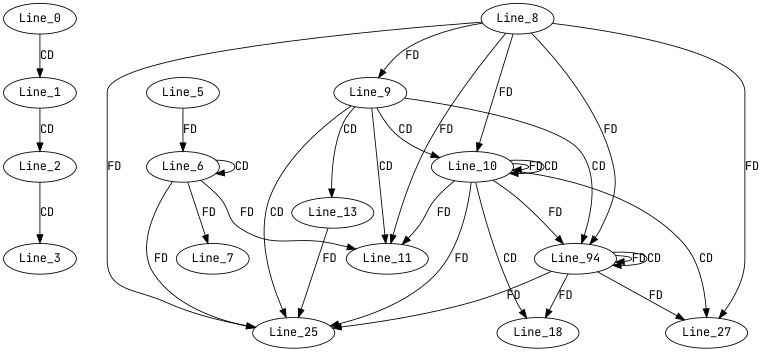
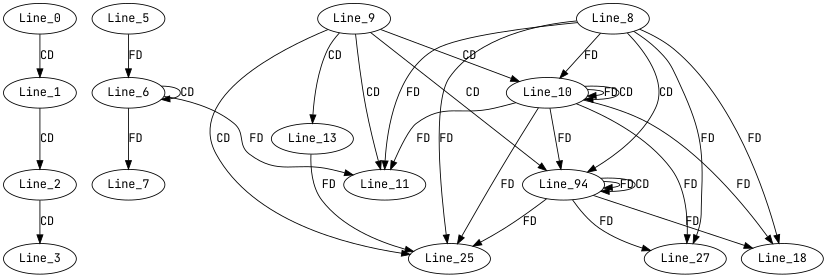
edge "Line_8" -> "Line_9": now "Line_8" -> "Line_18"
edge "Line_8" -> "Line_94": label "FD" -> "CD"
edge "Line_10" -> "Line_18": label "CD" -> "FD"
edge "Line_10" -> "Line_27": label "CD" -> "FD"
edge "Line_6" -> "Line_25": removed, label "FD"
